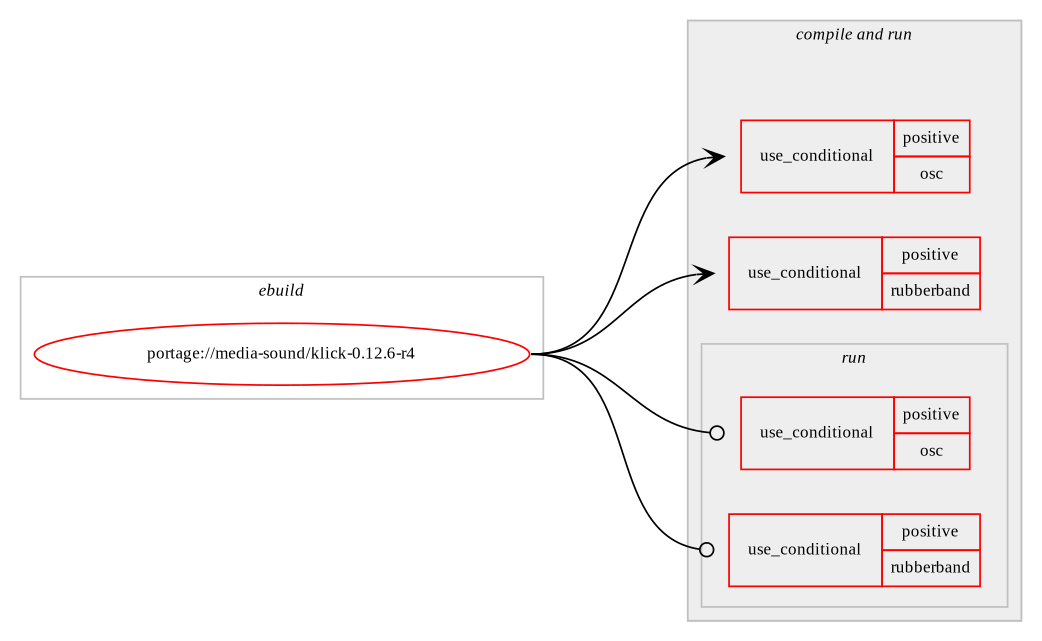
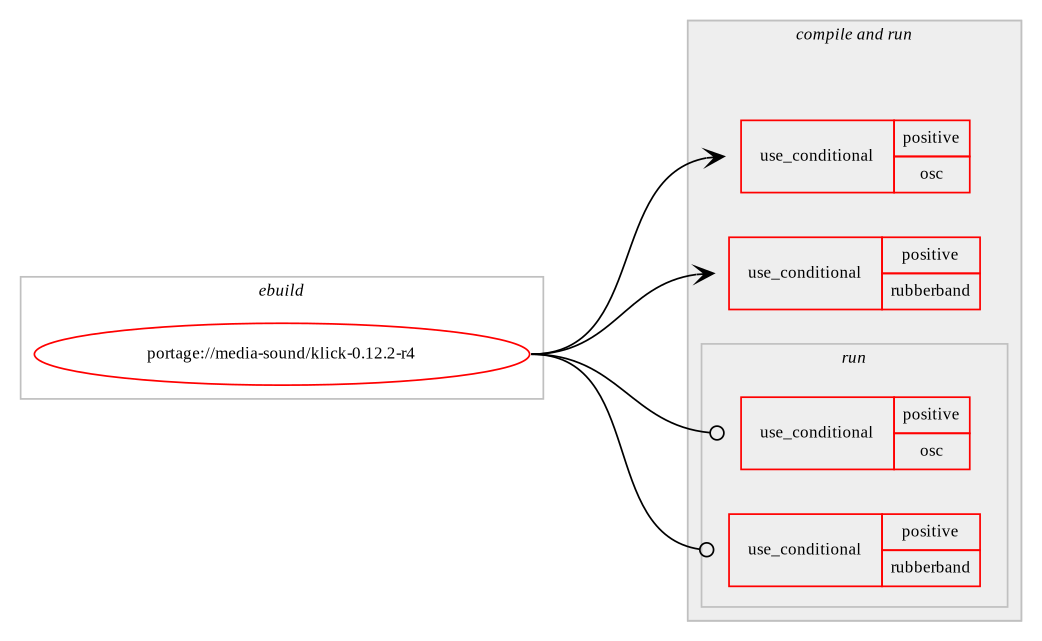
node "portage://media-sound/klick-0.12.6-r4": label "portage://media-sound/klick-0.12.6-r4" -> "portage://media-sound/klick-0.12.2-r4"
